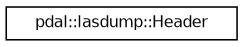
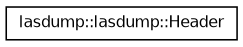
node "pdal::lasdump::Header": label "pdal::lasdump::Header" -> "lasdump::lasdump::Header"
